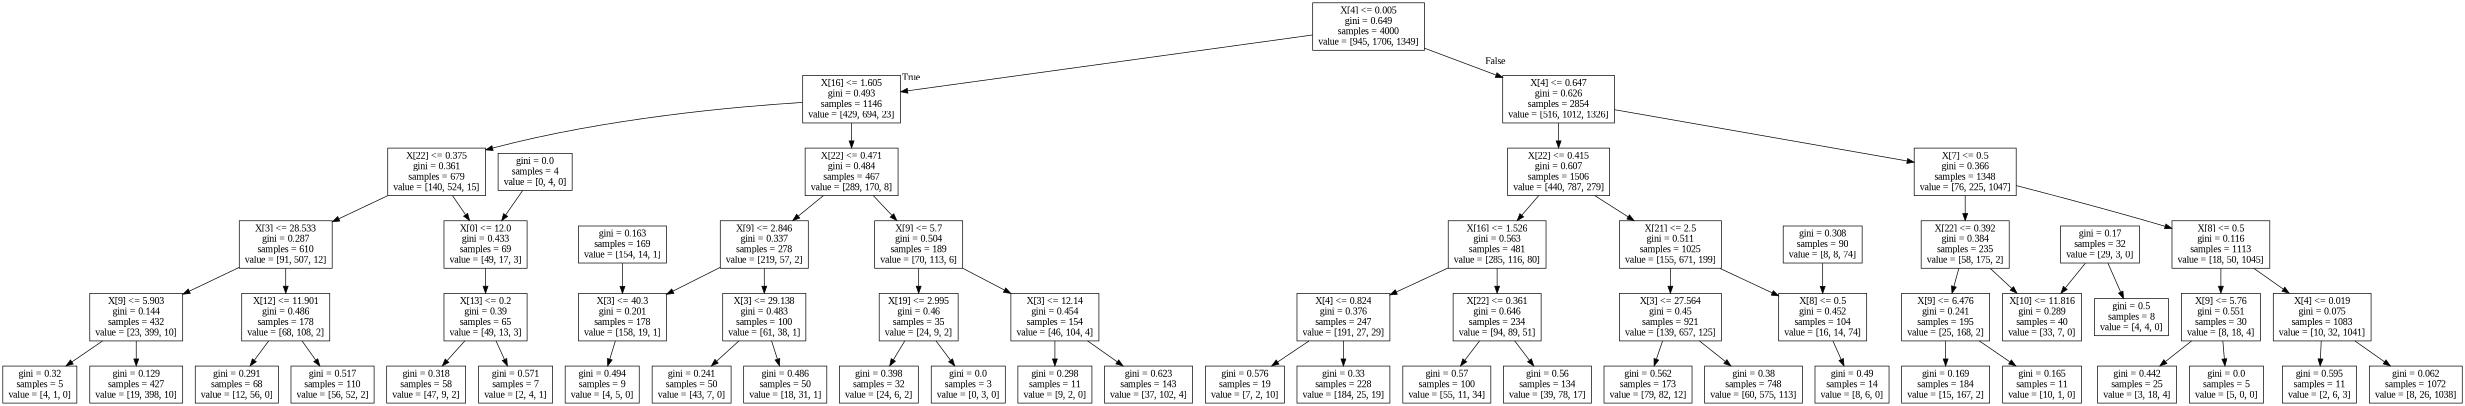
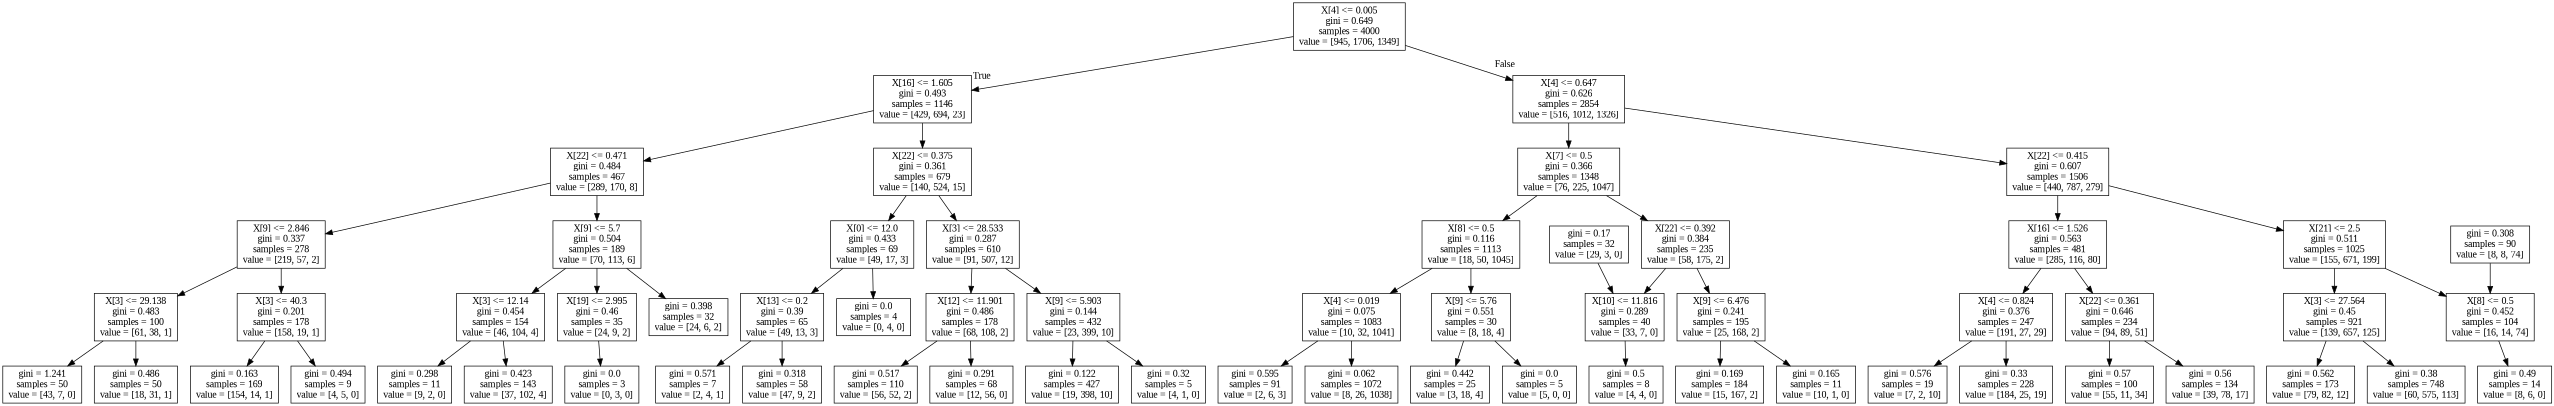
edge "gini = 0.0 samples = 4 value = [0, 4, 0]" -> "X[0] <= 12.0 gini = 0.433 samples = 69 value = [49, 17, 3]": reversed
edge "gini = 0.163 samples = 169 value = [154, 14, 1]" -> "X[3] <= 40.3 gini = 0.201 samples = 178 value = [158, 19, 1]": reversed
edge "gini = 0.17 samples = 32 value = [29, 3, 0]" -> "gini = 0.5 samples = 8 value = [4, 4, 0]": now "X[10] <= 11.816 gini = 0.289 samples = 40 value = [33, 7, 0]" -> "gini = 0.5 samples = 8 value = [4, 4, 0]"
edge "X[19] <= 2.995 gini = 0.46 samples = 35 value = [24, 9, 2]" -> "gini = 0.398 samples = 32 value = [24, 6, 2]": now "X[9] <= 5.7 gini = 0.504 samples = 189 value = [70, 113, 6]" -> "gini = 0.398 samples = 32 value = [24, 6, 2]"
node "gini = 0.129 samples = 427 value = [19, 398, 10]": label "gini = 0.129 samples = 427 value = [19, 398, 10]" -> "gini = 0.122 samples = 427 value = [19, 398, 10]"
node "gini = 0.241 samples = 50 value = [43, 7, 0]": label "gini = 0.241 samples = 50 value = [43, 7, 0]" -> "gini = 1.241 samples = 50 value = [43, 7, 0]"
node "gini = 0.623 samples = 143 value = [37, 102, 4]": label "gini = 0.623 samples = 143 value = [37, 102, 4]" -> "gini = 0.423 samples = 143 value = [37, 102, 4]"
node "gini = 0.595 samples = 11 value = [2, 6, 3]": label "gini = 0.595 samples = 11 value = [2, 6, 3]" -> "gini = 0.595 samples = 91 value = [2, 6, 3]"
